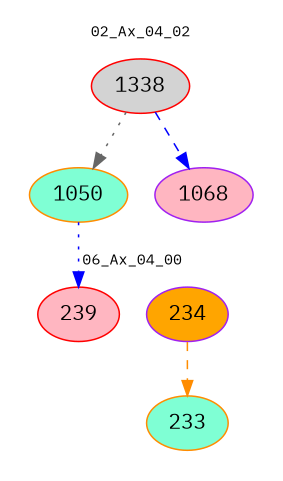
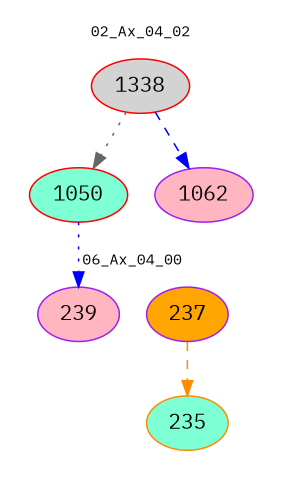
node "1050": color darkorange -> red
node "1068": label "1068" -> "1062"
node "239": color red -> purple
node "234": label "234" -> "237"
node "233": label "233" -> "235"
